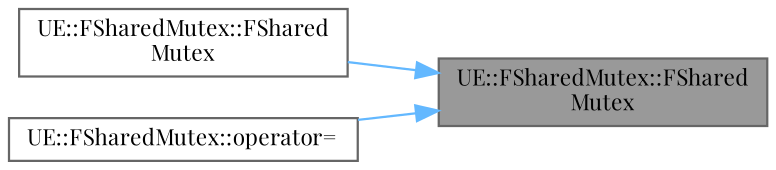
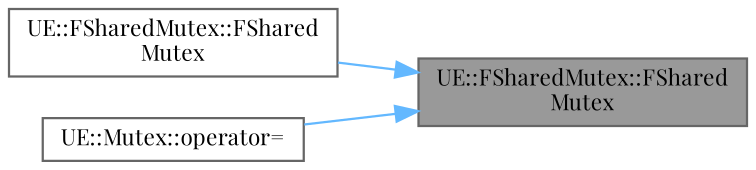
node "UE::FSharedMutex::operator=": label "UE::FSharedMutex::operator=" -> "UE::Mutex::operator="
